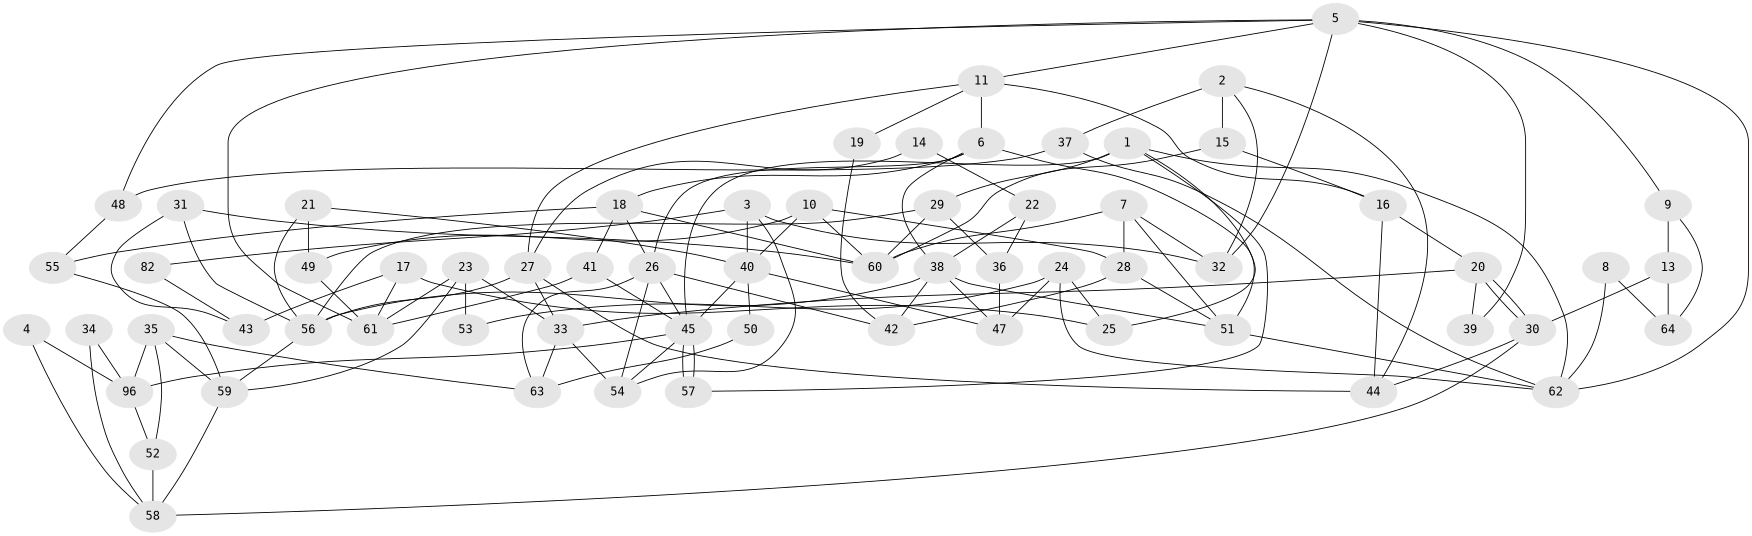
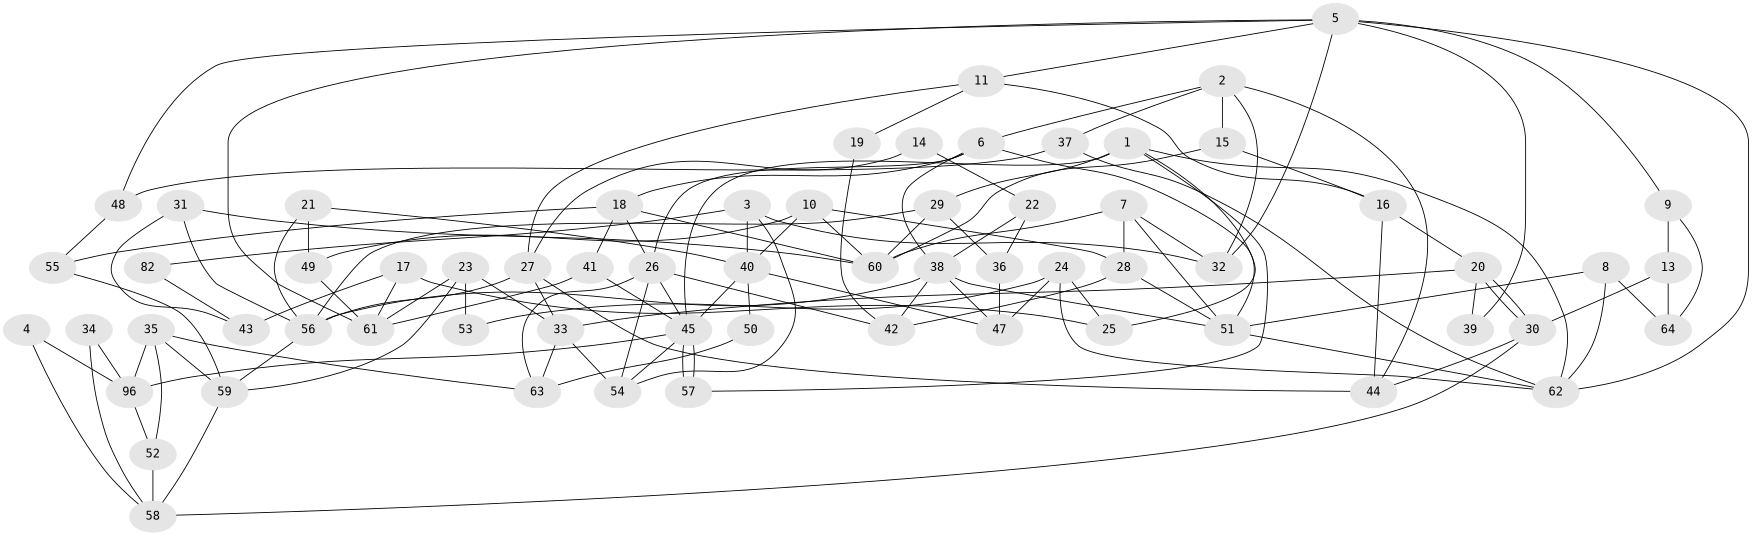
edge "11" -- "6": now "2" -- "6"
edge "8" -- "51": added
